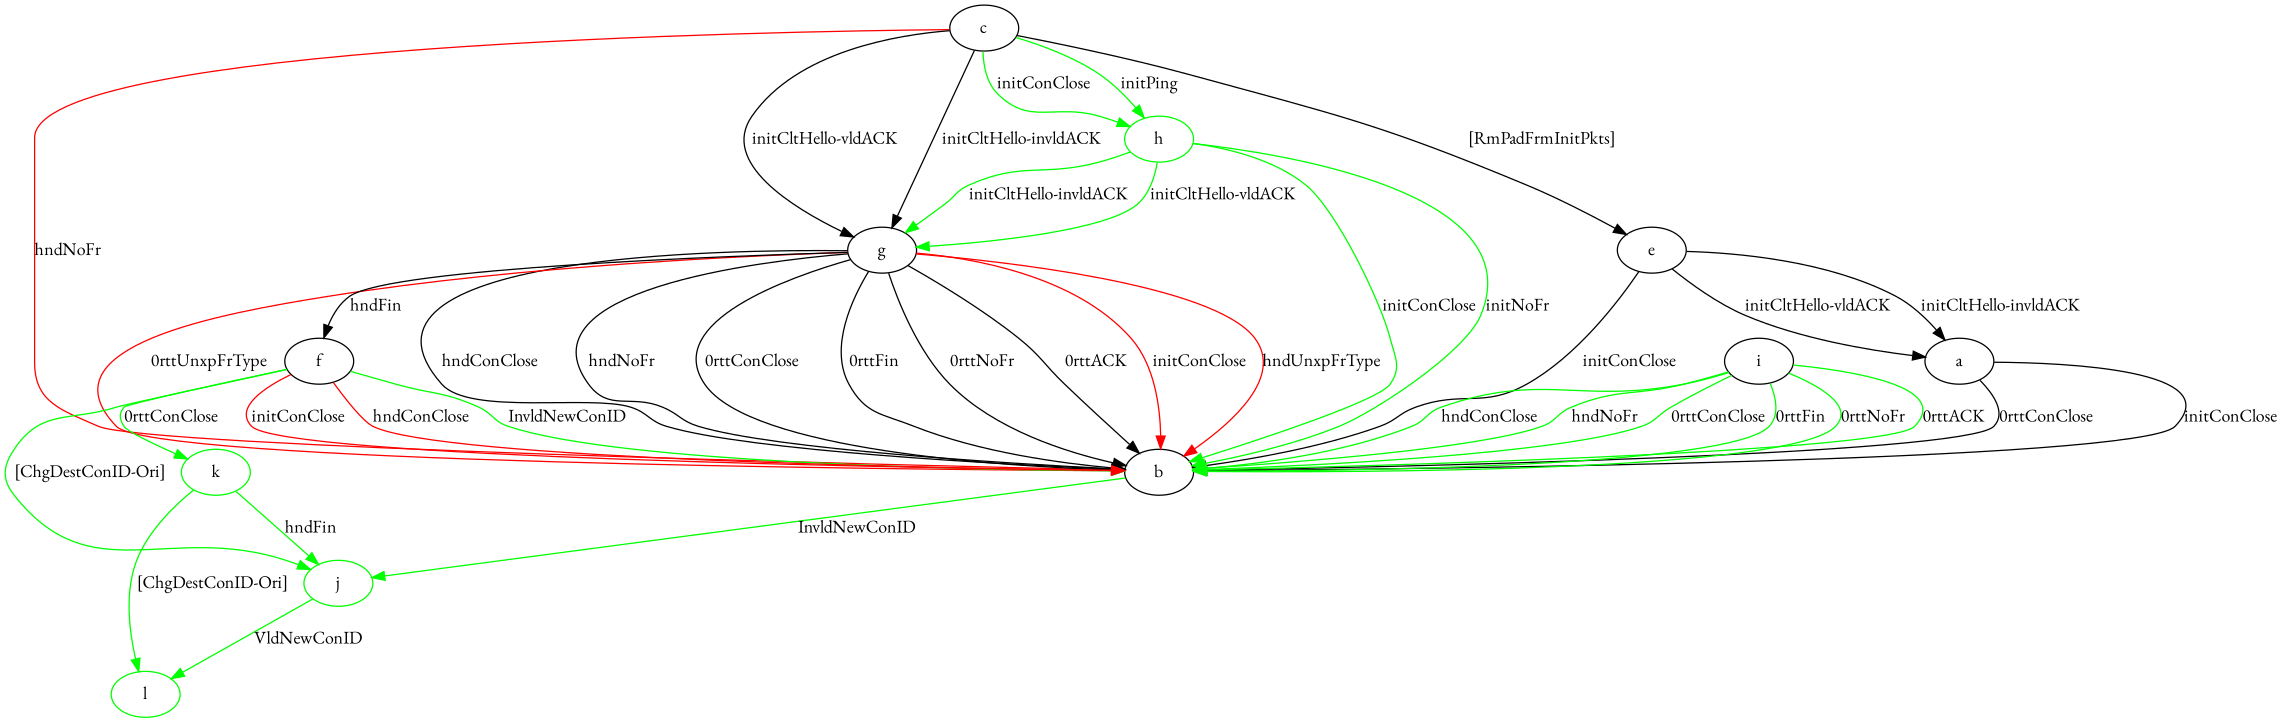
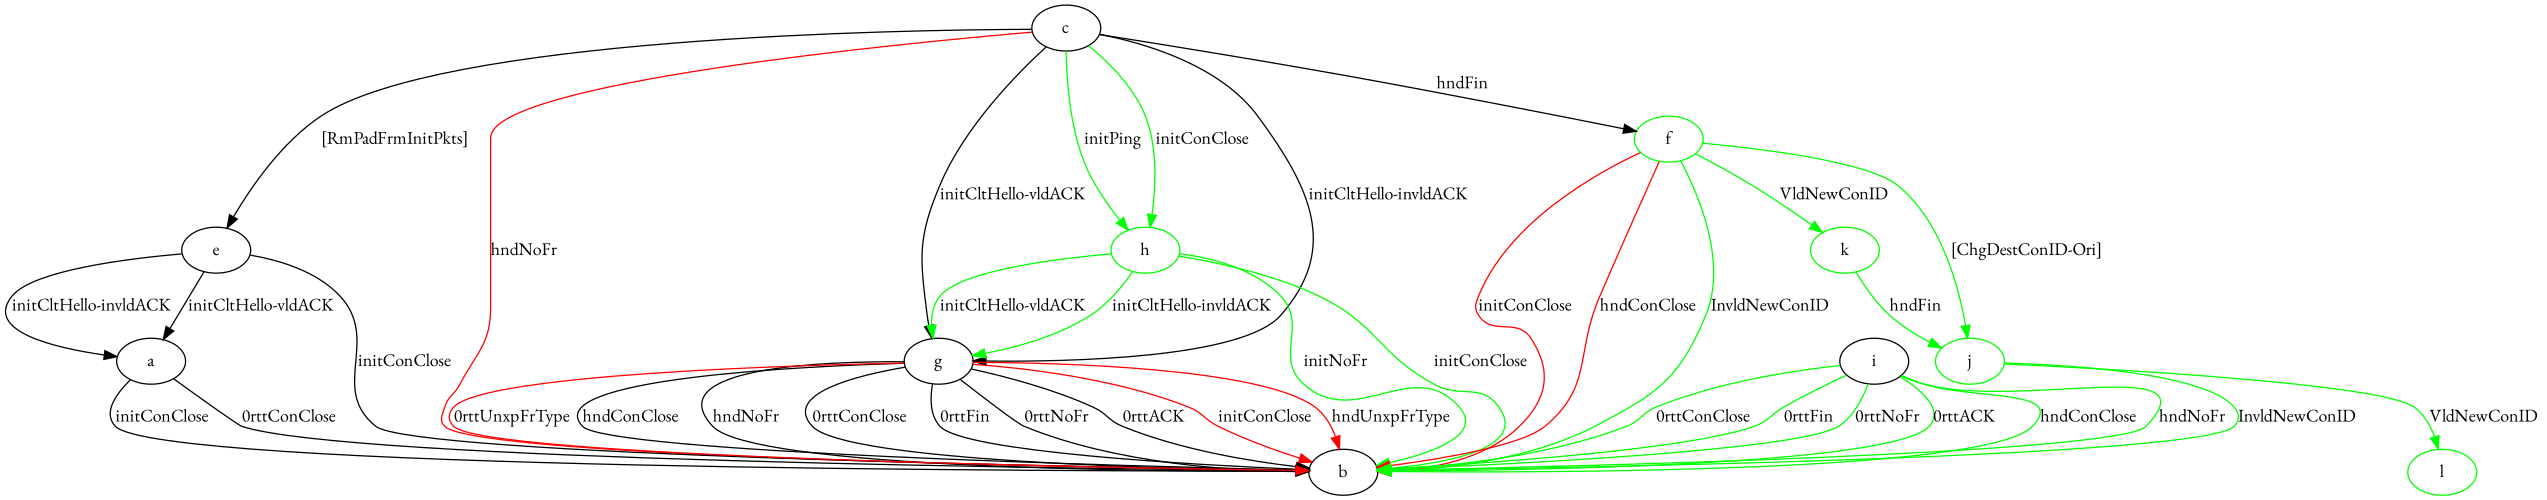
edge "g" -> "f": now "c" -> "f"
node "f": color black -> green
edge "f" -> "k": label "0rttConClose " -> "VldNewConID "
edge "b" -> "j": reversed
edge "k" -> "l": removed, label "[ChgDestConID-Ori]"
